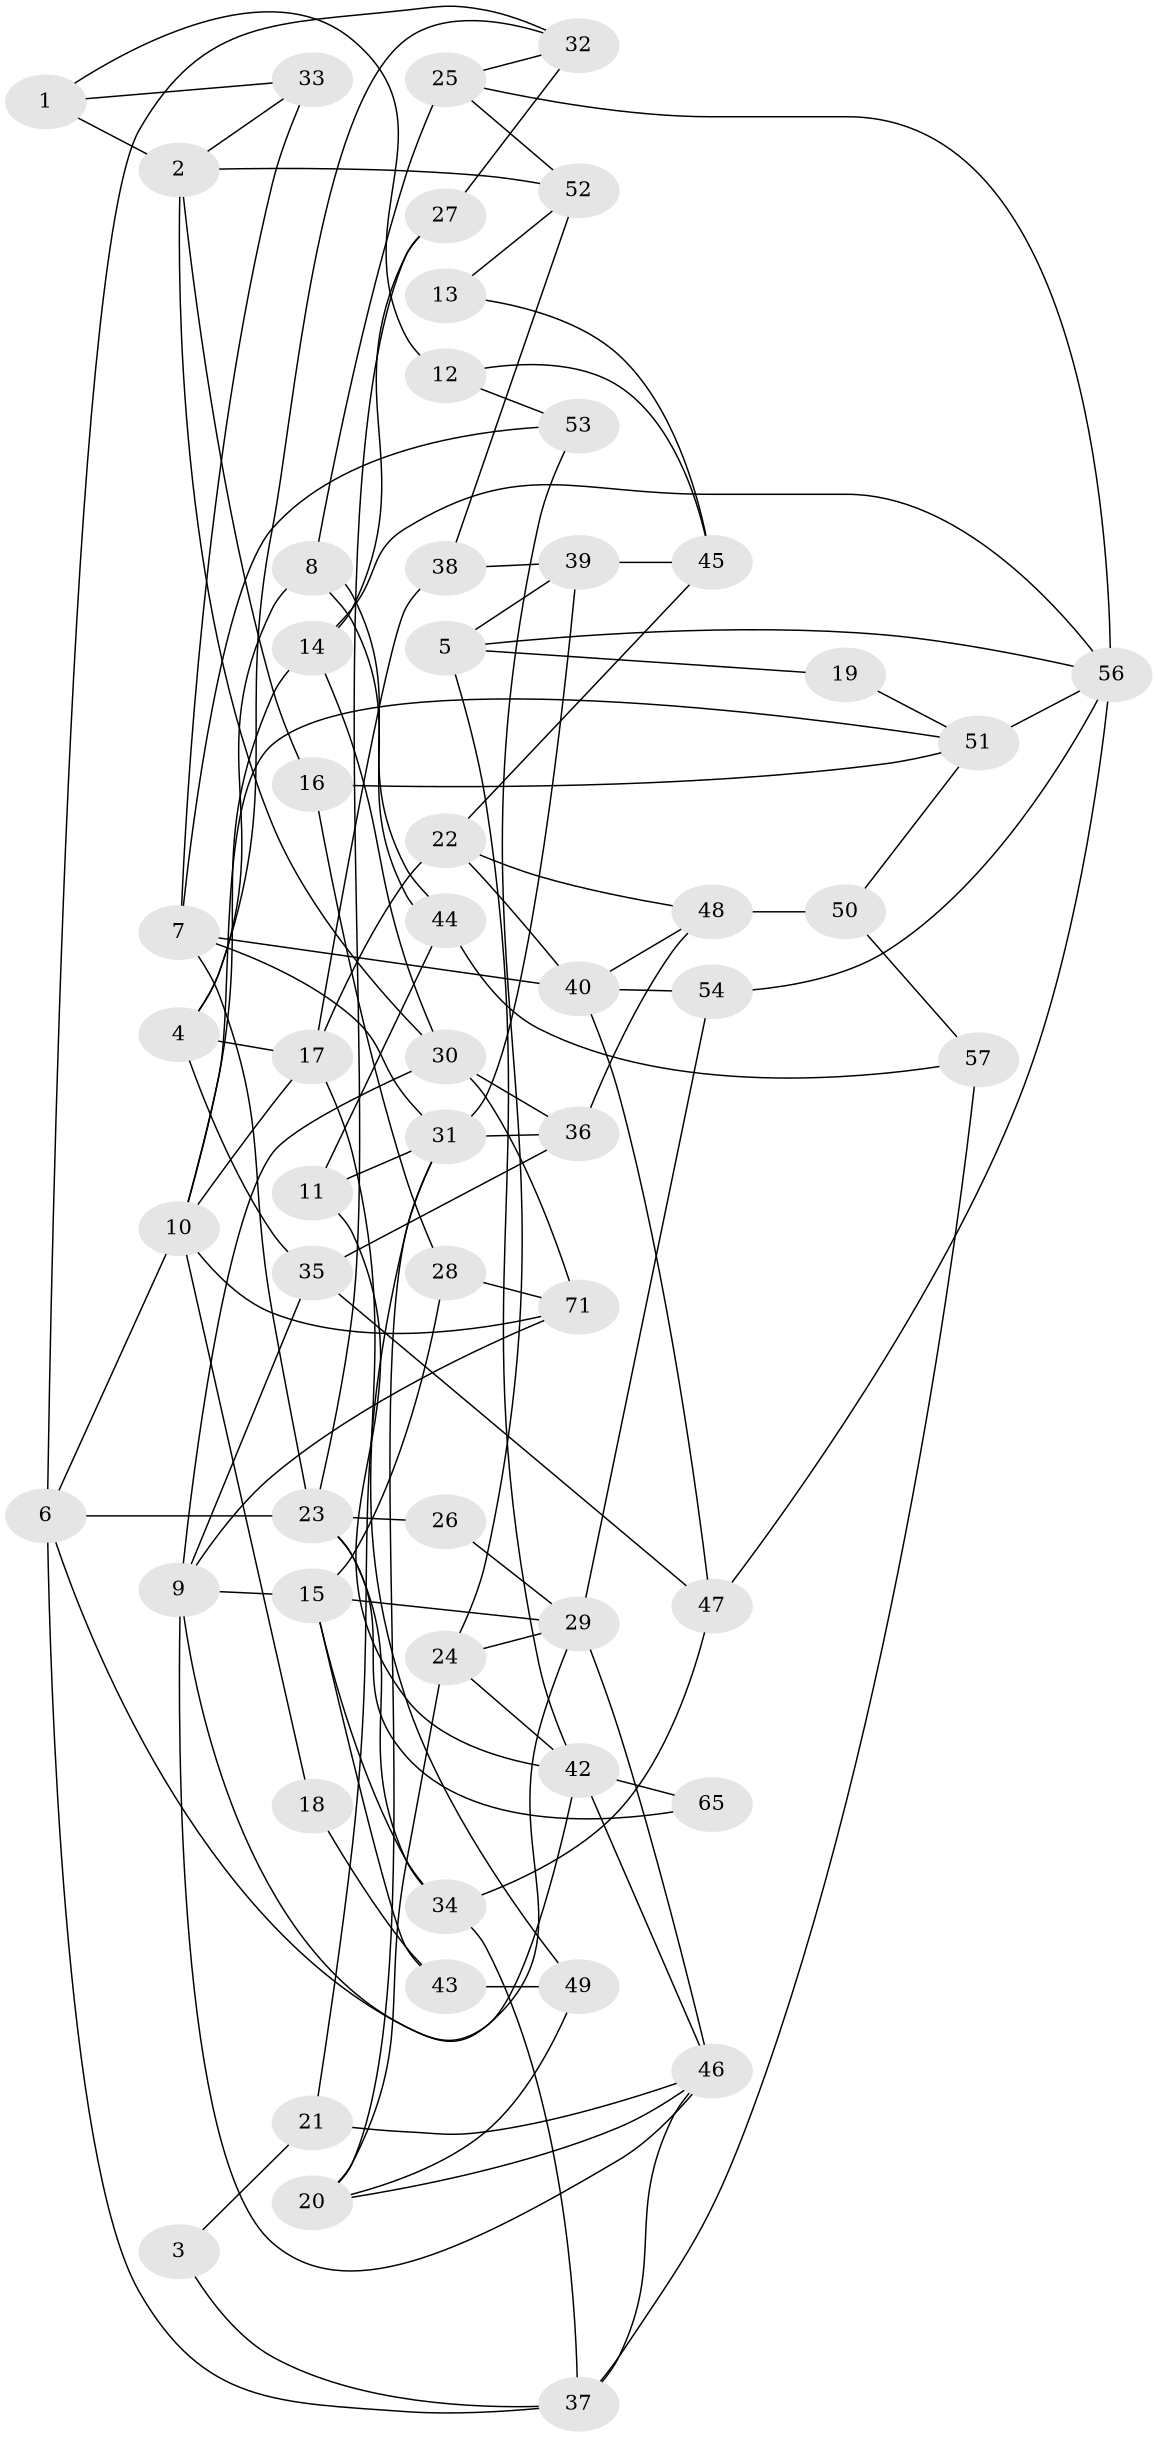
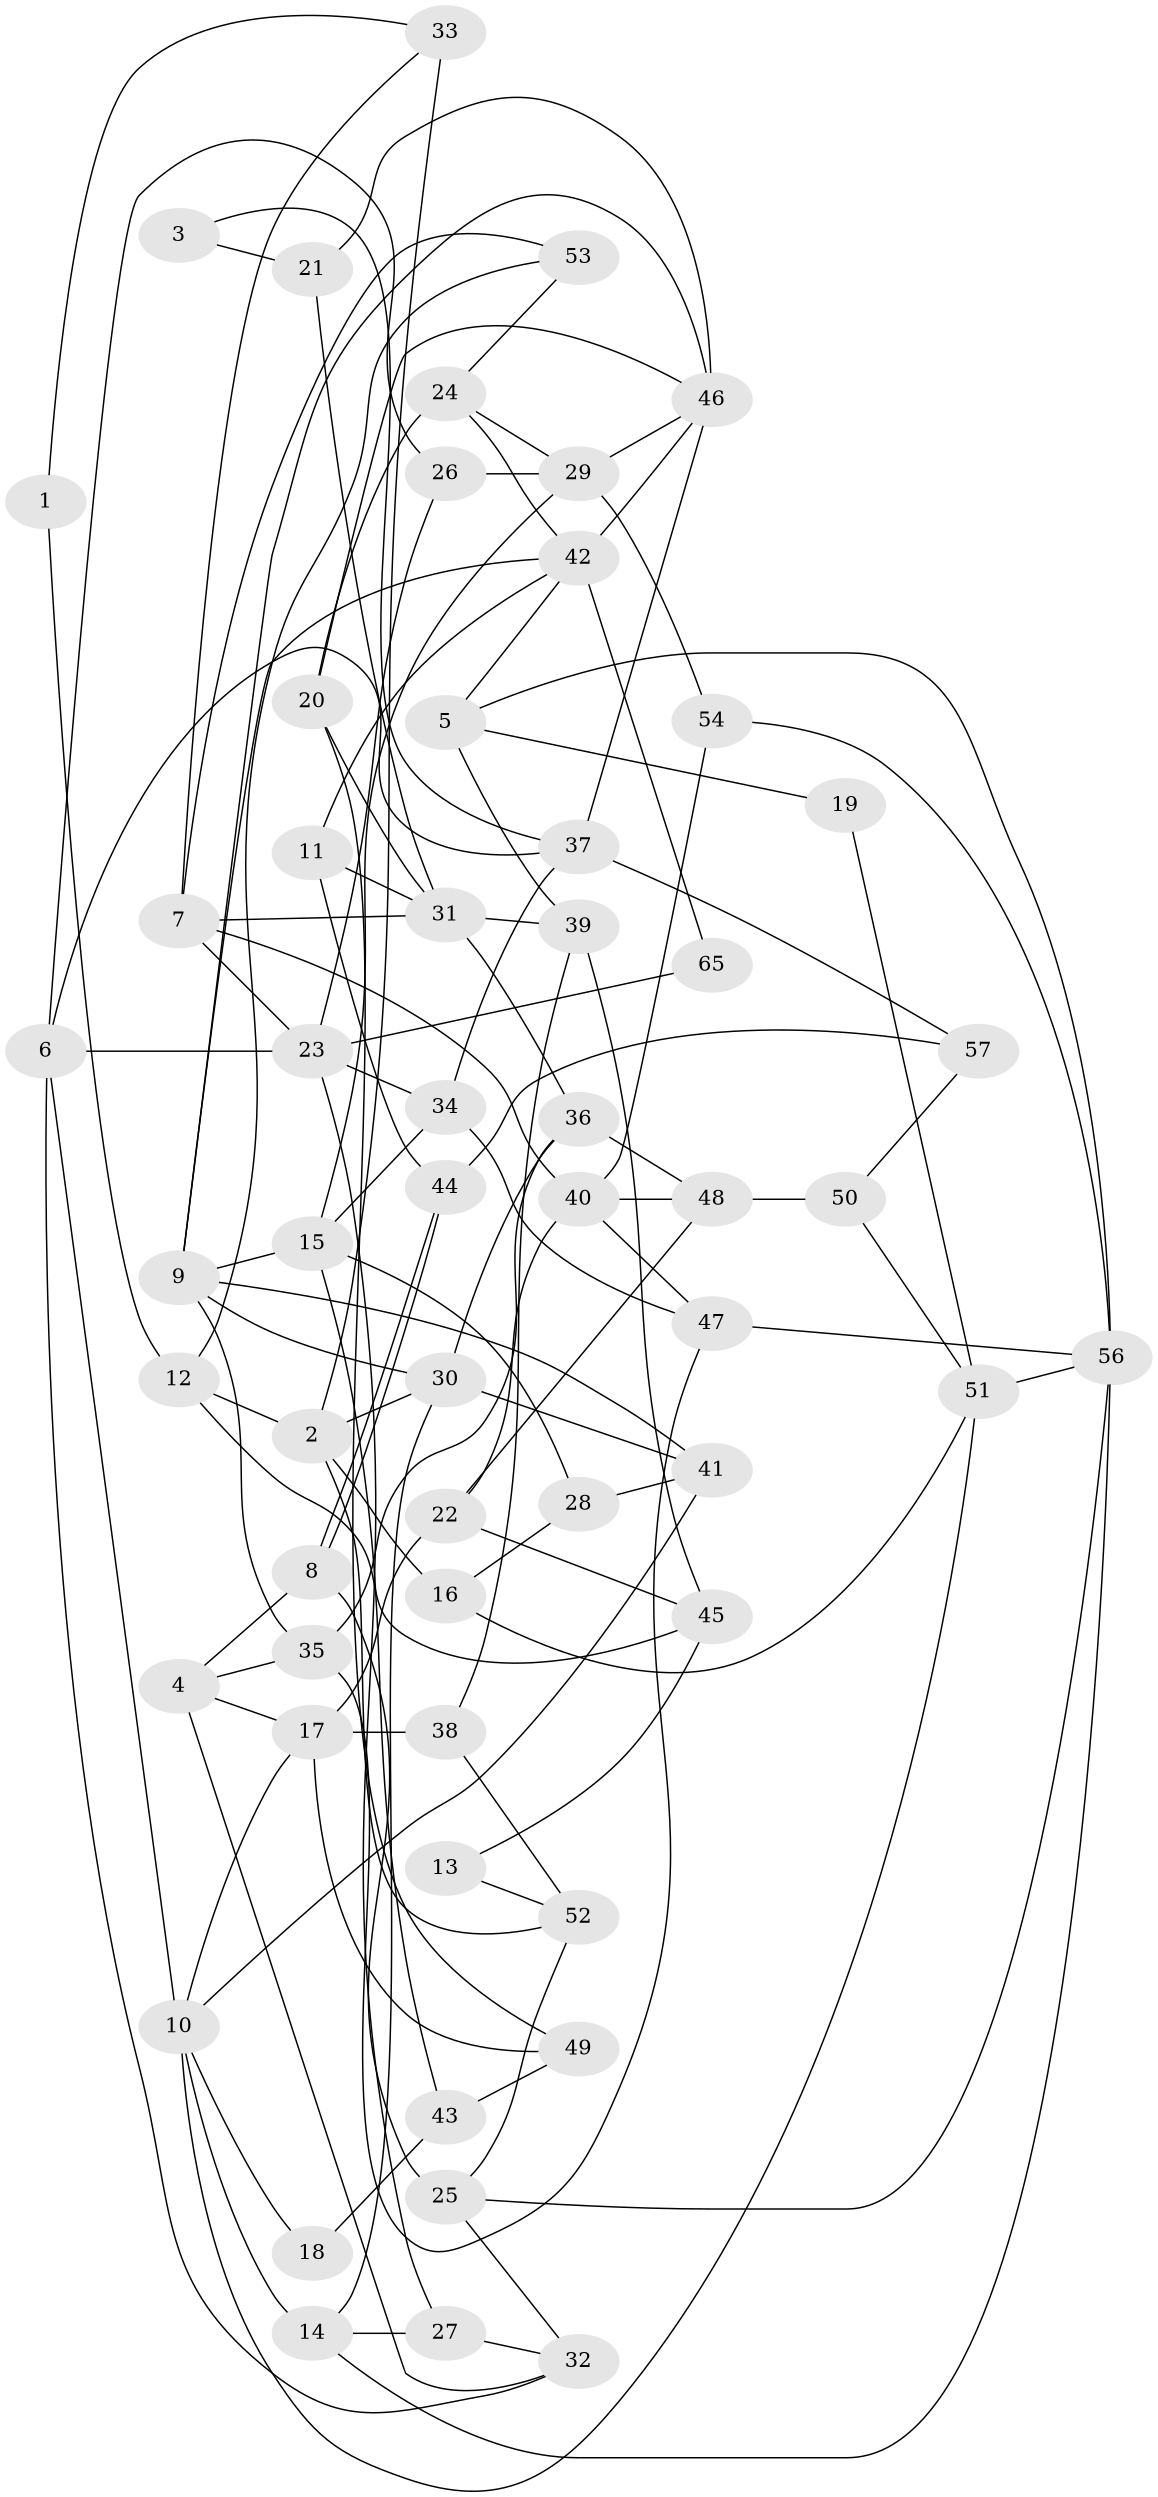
edge "1" -- "2": now "12" -- "2"
node "71": label "71" -> "41"
edge "6" -- "29": now "6" -- "26"
